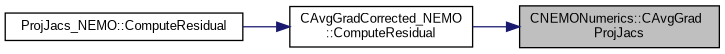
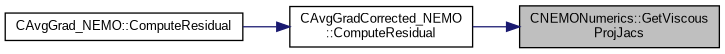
node "ProjJacs_NEMO::ComputeResidual": label "ProjJacs_NEMO::ComputeResidual" -> "CAvgGrad_NEMO::ComputeResidual"
node "CNEMONumerics::CAvgGrad ProjJacs": label "CNEMONumerics::CAvgGrad ProjJacs" -> "CNEMONumerics::GetViscous ProjJacs"
